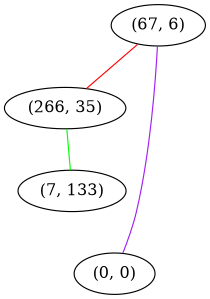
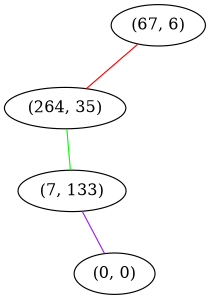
node "(266, 35)": label "(266, 35)" -> "(264, 35)"
edge "(67, 6)" -- "(0, 0)": now "(7, 133)" -- "(0, 0)"
